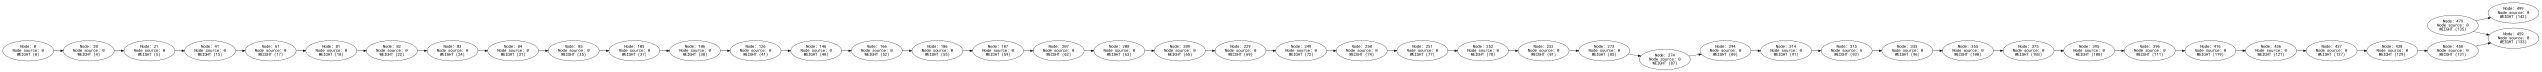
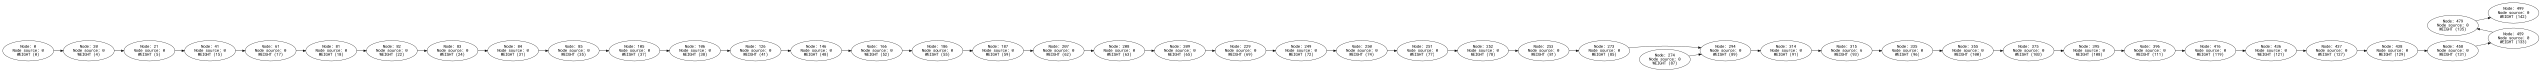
edge "Node: 479 Node source: 0 WEIGHT (135)" -> "Node: 459 Node source: 0 WEIGHT (133)": reversed
edge "Node: 273 Node source: 0 WEIGHT (85)" -> "Node: 274 Node source: 0 WEIGHT (87)": now "Node: 273 Node source: 0 WEIGHT (85)" -> "Node: 294 Node source: 0 WEIGHT (89)"
